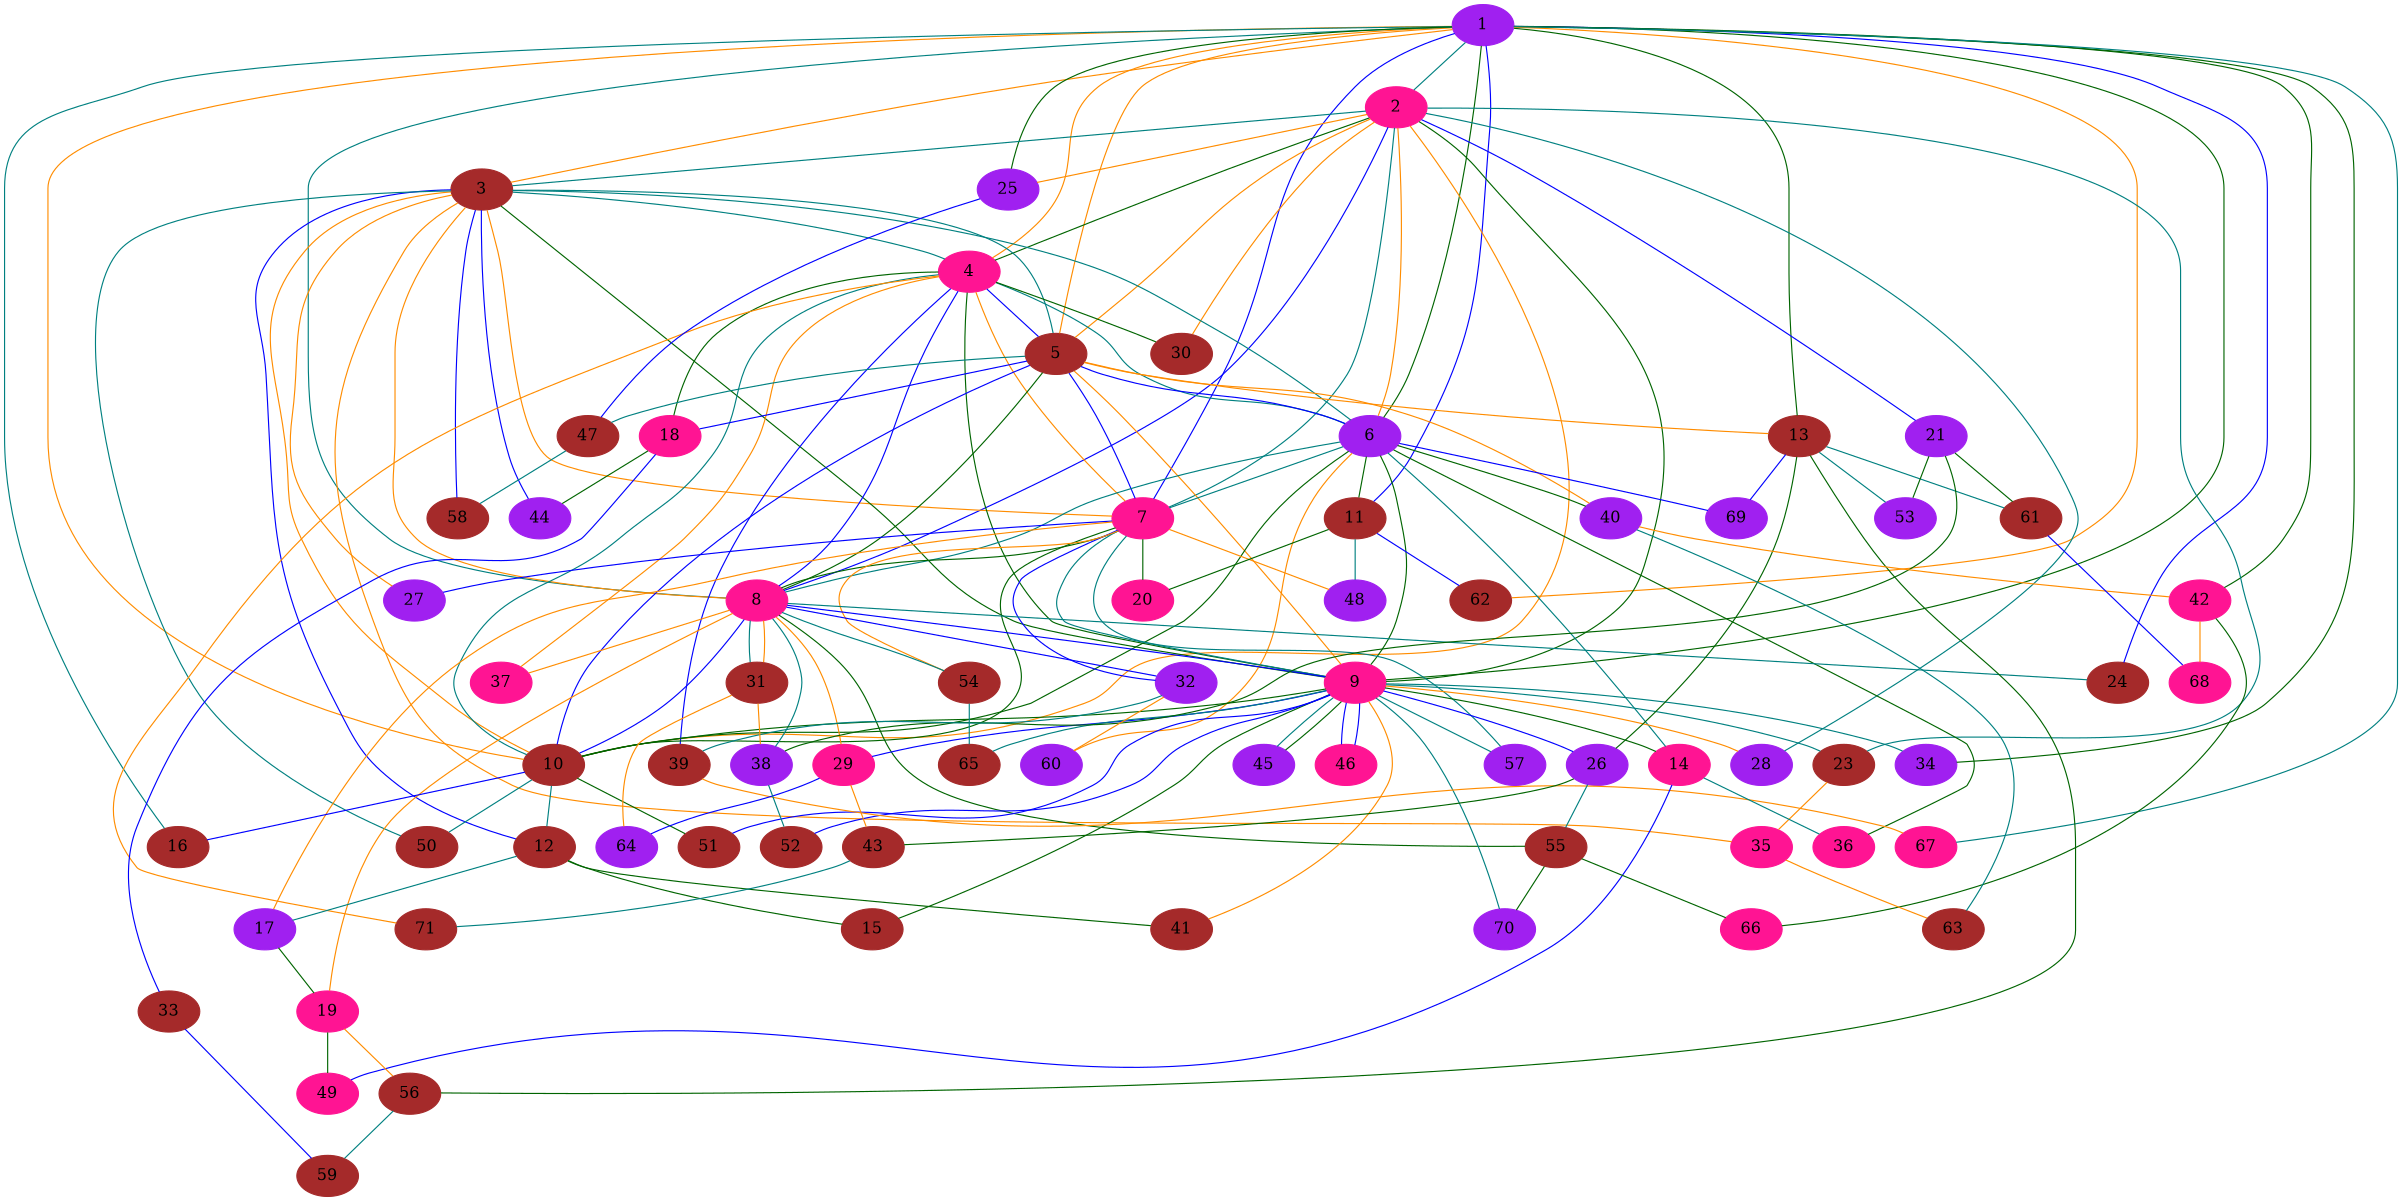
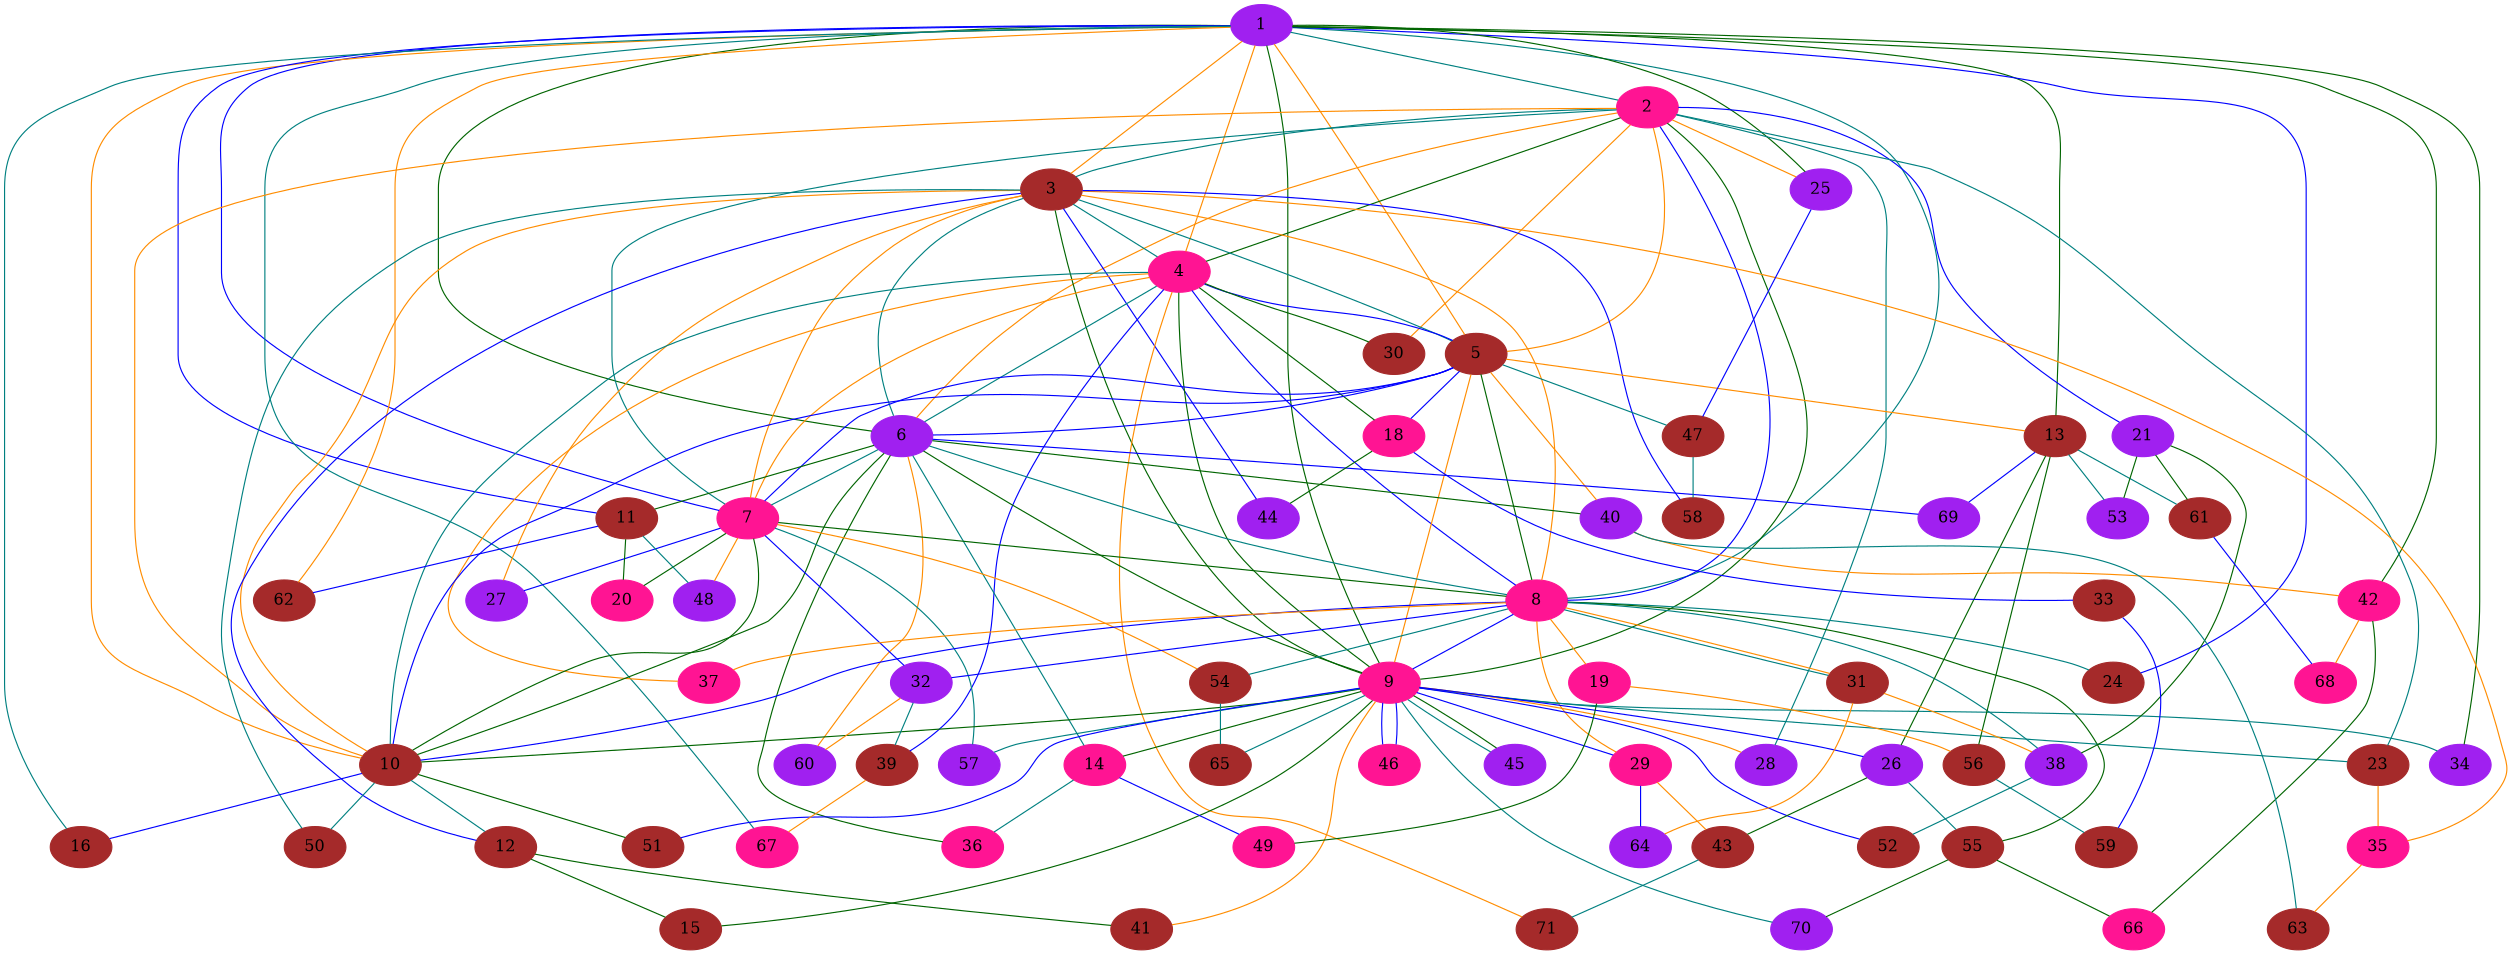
edge "7" -- "9": removed
node "17": removed
